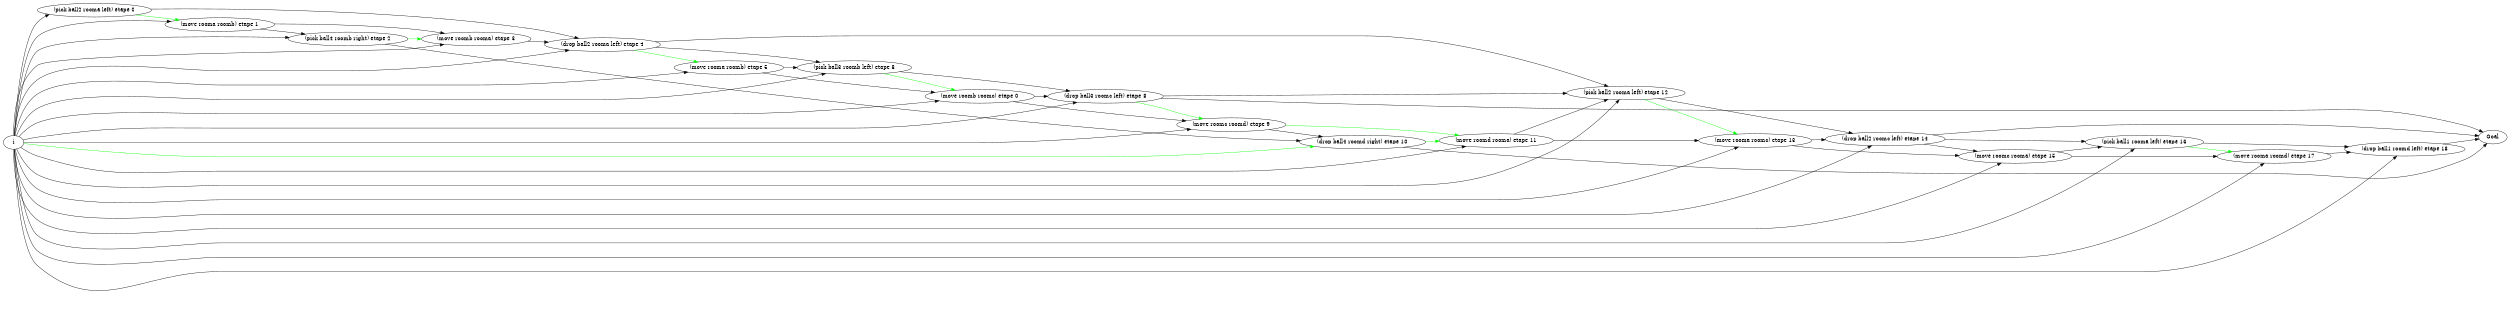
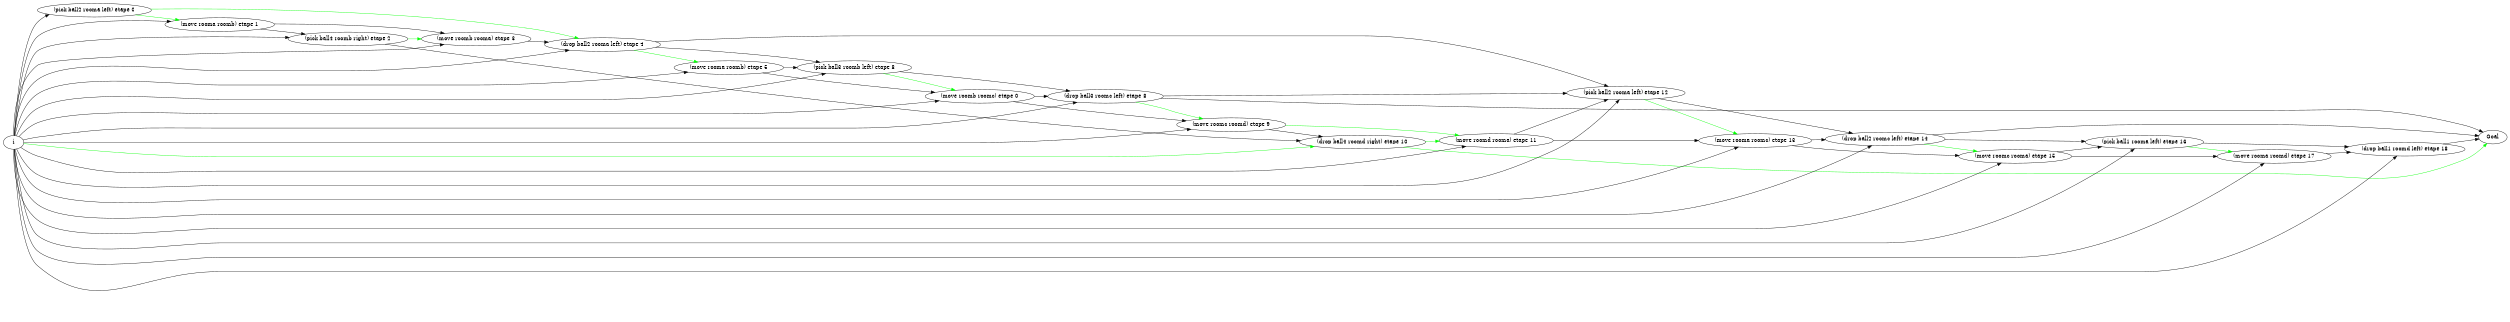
edge "(pick ball2 rooma left) etape 0" -> "(drop ball2 rooma left) etape 4": color black -> green
edge "(drop ball2 roomc left) etape 14" -> "(move roomc rooma) etape 15": color black -> green
edge "(drop ball4 roomd right) etape 10" -> "Goal": color black -> green
